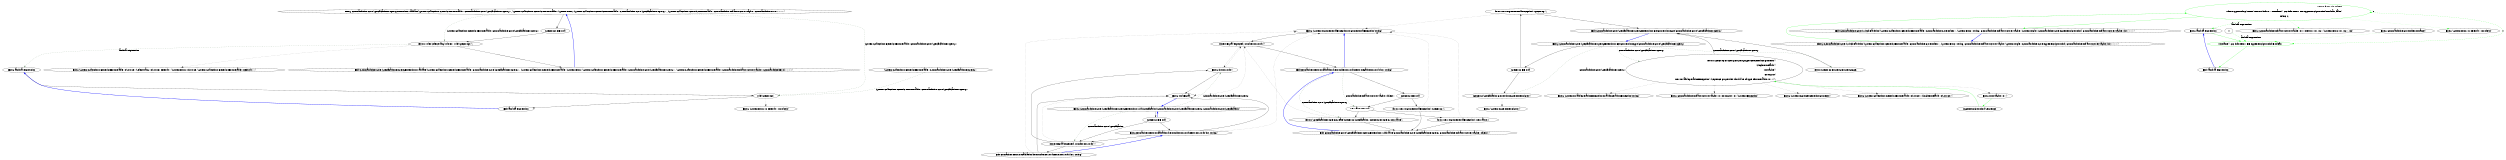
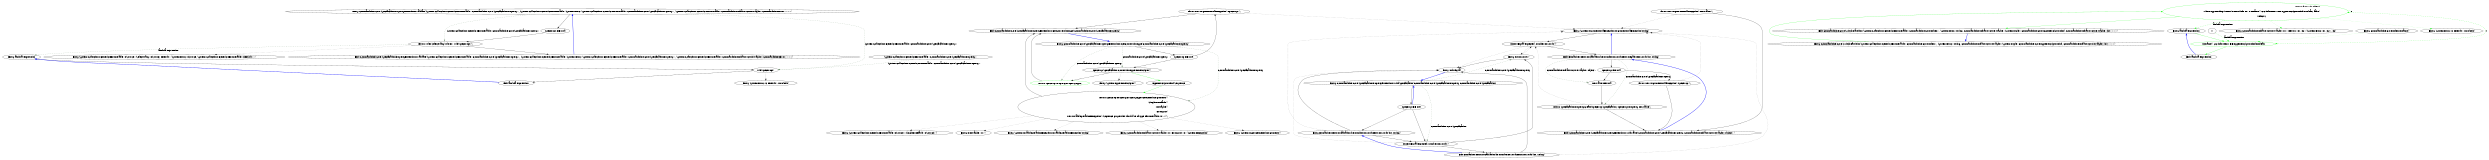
node "return specProp.Property.PropertyType;": color black -> green
edge "specProp.Specification.ConversionType.ToDescriptor()" -> "return specProp.Property.PropertyType;": added
edge "Entry T.ToMaybe<T>()" -> "TypeDescriptorKind.Sequence": now "specProp.Specification.ConversionType.ToDescriptor()" -> "TypeDescriptorKind.Sequence"
edge "newValue == null" -> "throw new ArgumentNullException(''newValue'');": removed
